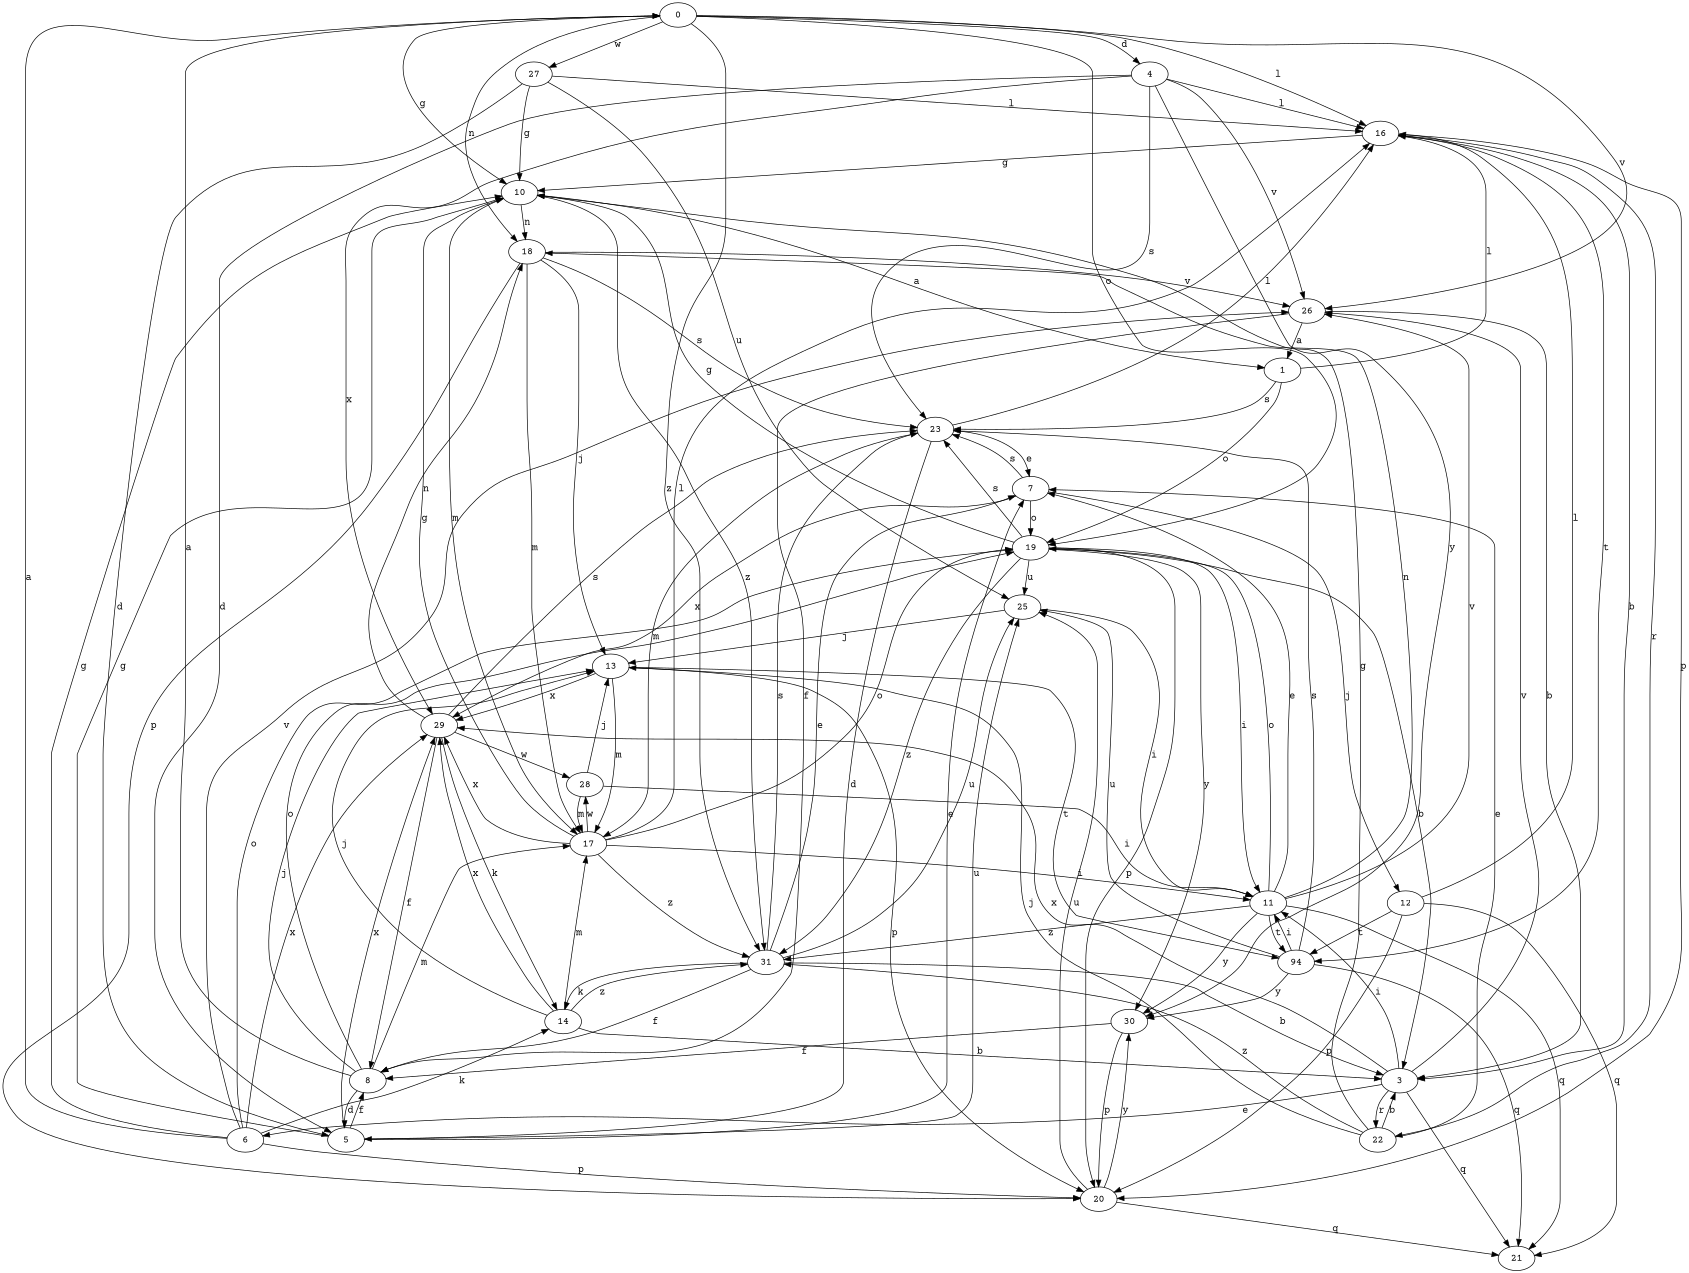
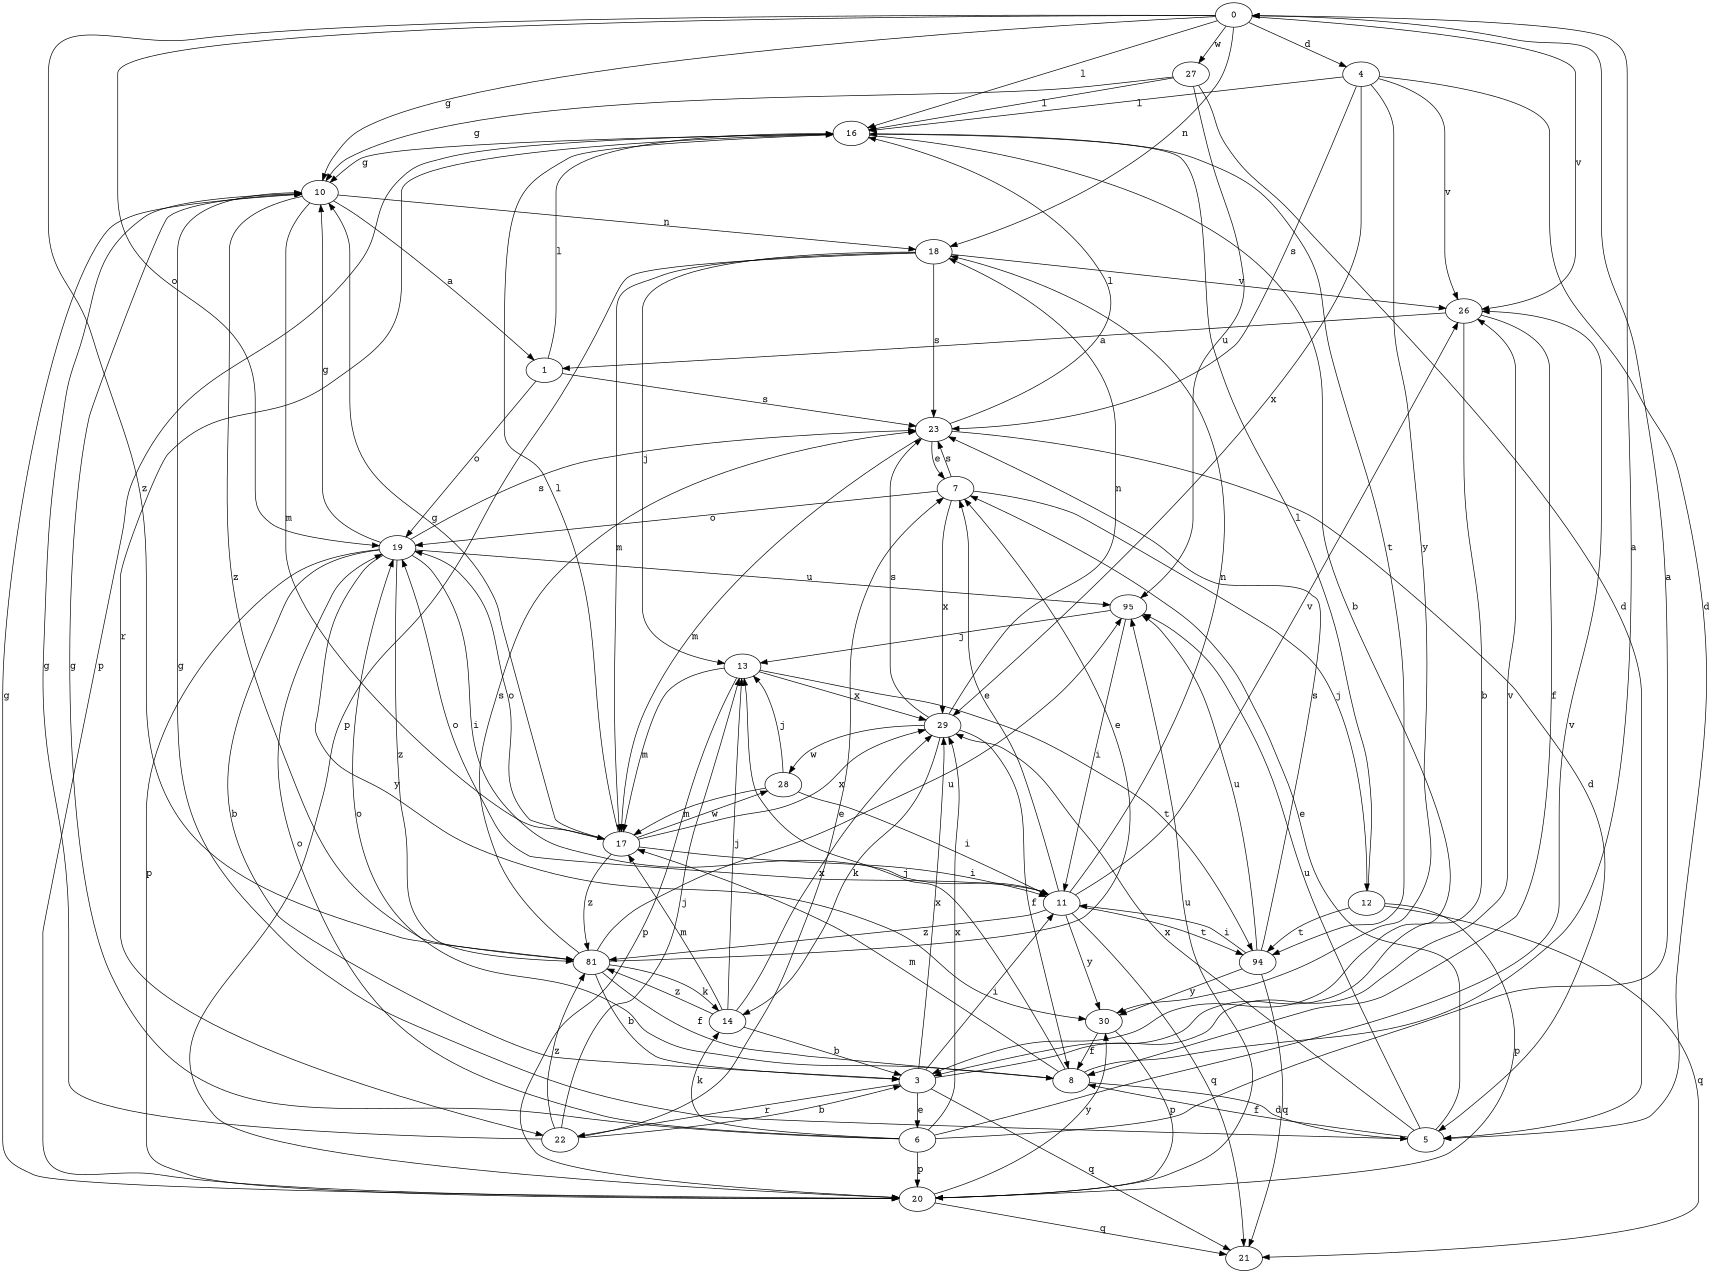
node "25": label "25" -> "95"
node "31": label "31" -> "81"
edge "20" -> "10": added, label "g"
